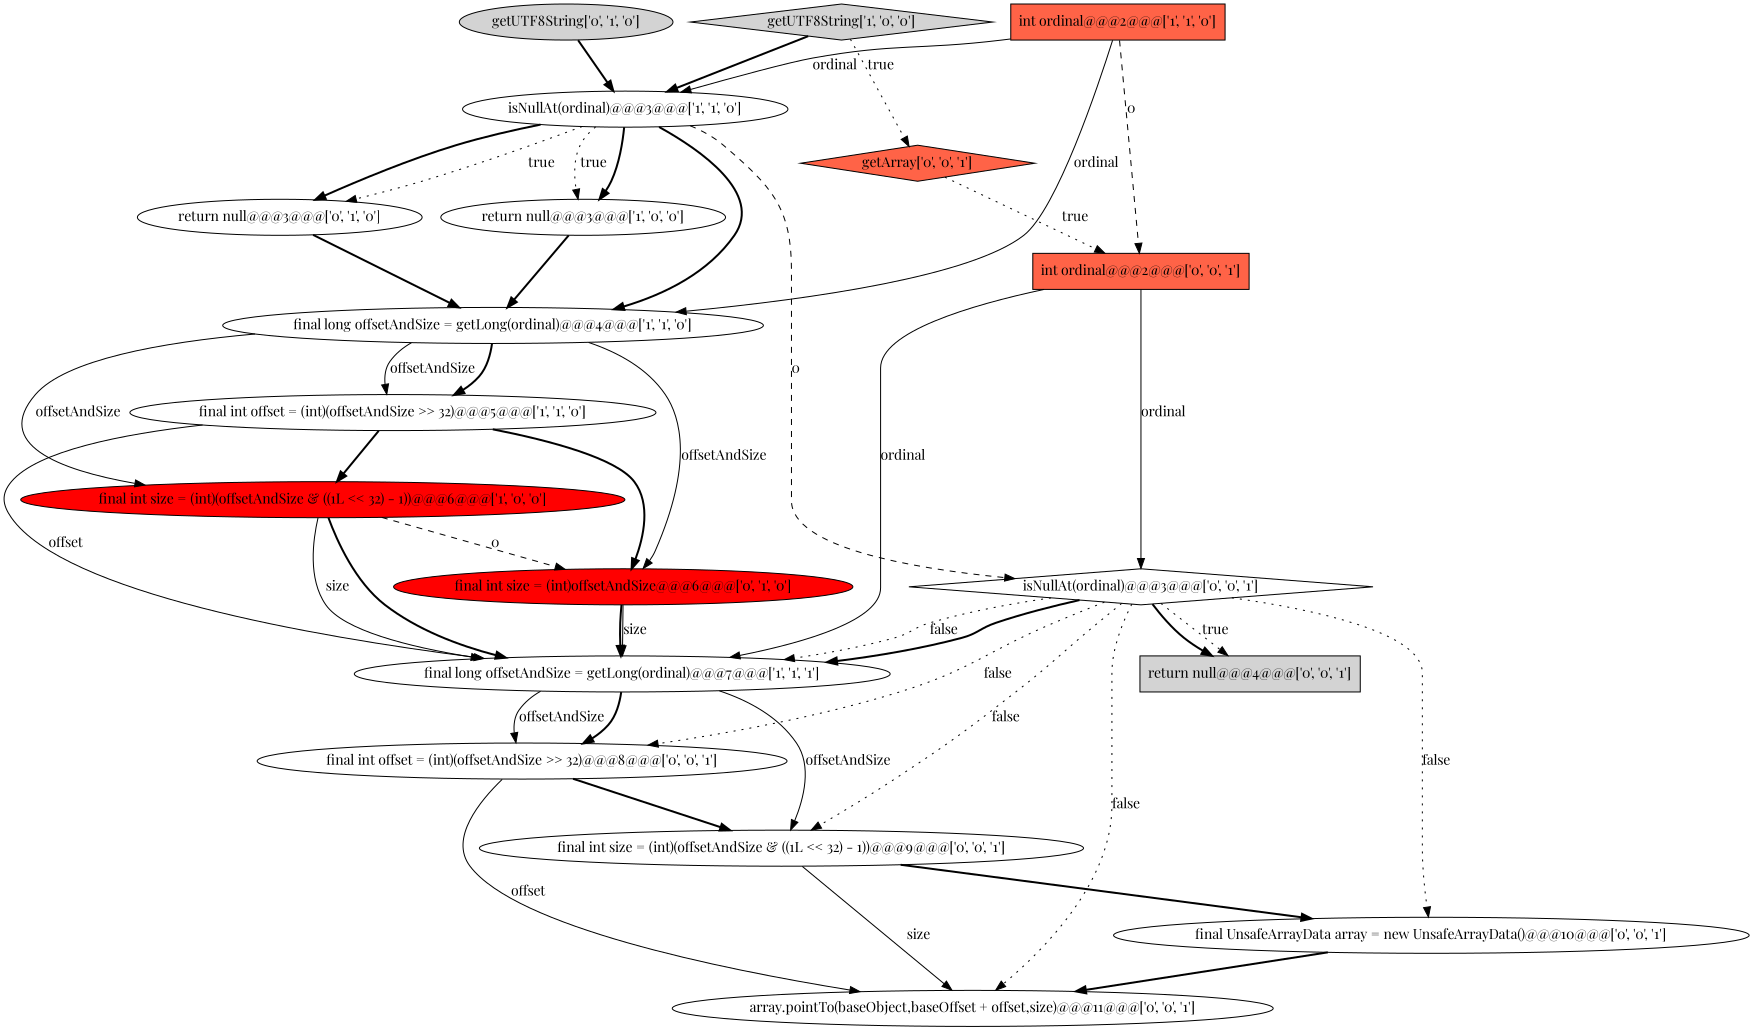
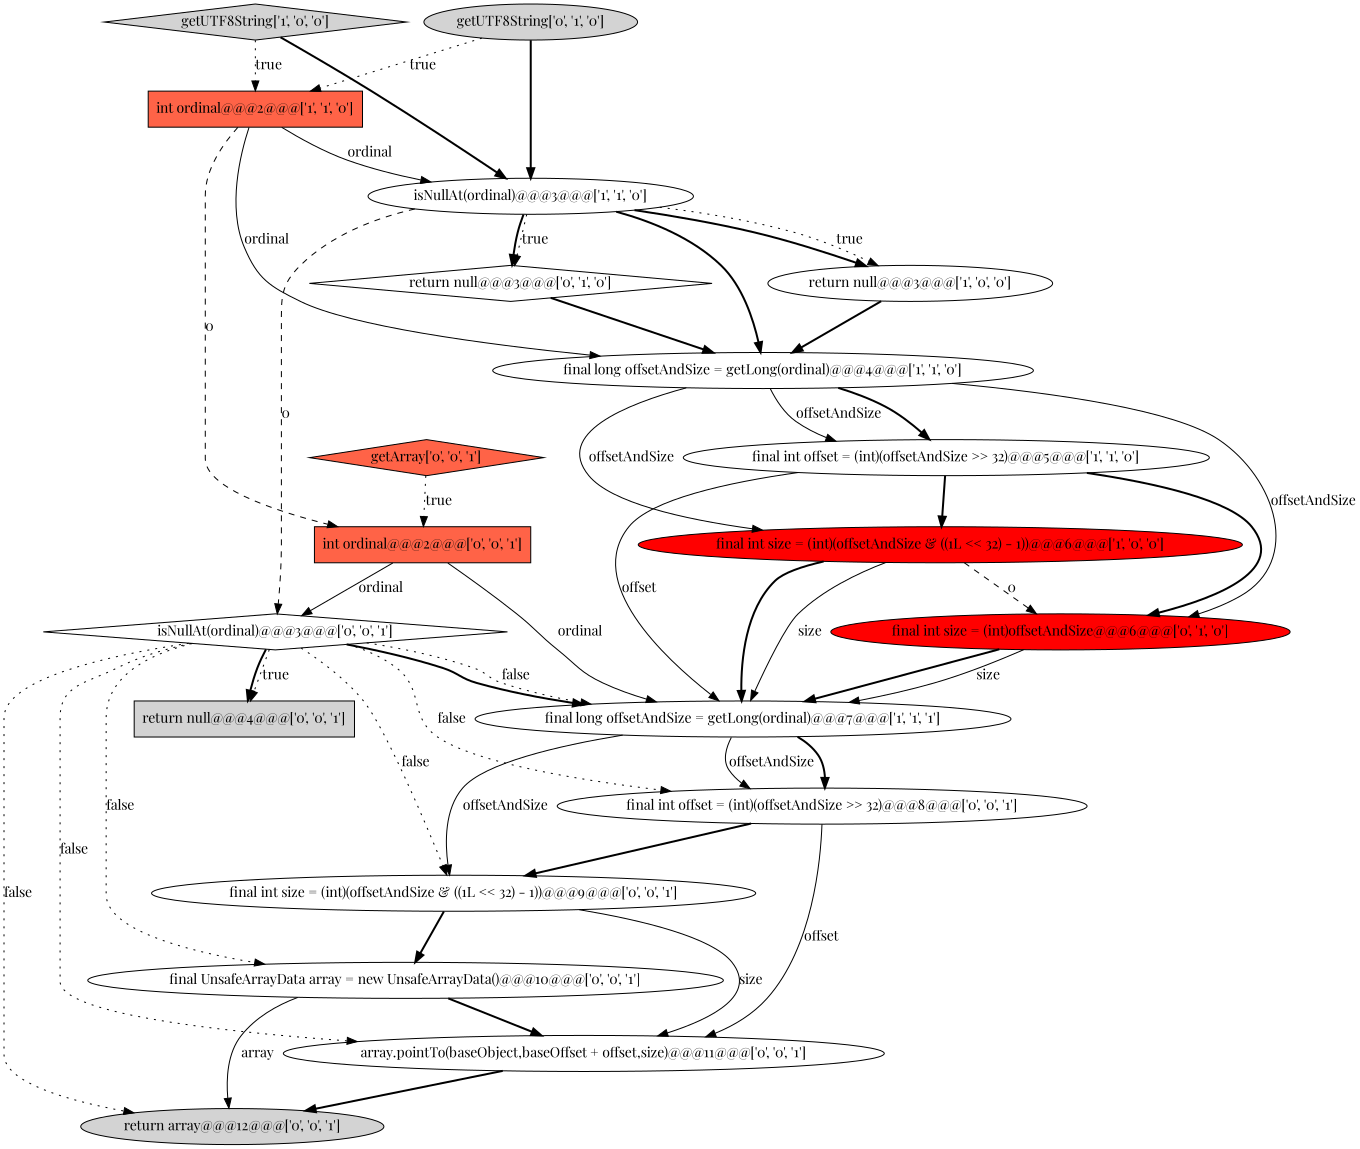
edge "getUTF8String['0', '1', '0']" -> "int ordinal@@@2@@@['1', '1', '0']": added, label "true"
edge "getUTF8String['1', '0', '0']" -> "getArray['0', '0', '1']": now "getUTF8String['1', '0', '0']" -> "int ordinal@@@2@@@['1', '1', '0']"
node "return null@@@3@@@['0', '1', '0']": shape ellipse -> diamond
node "return array@@@12@@@['0', '0', '1']": added
